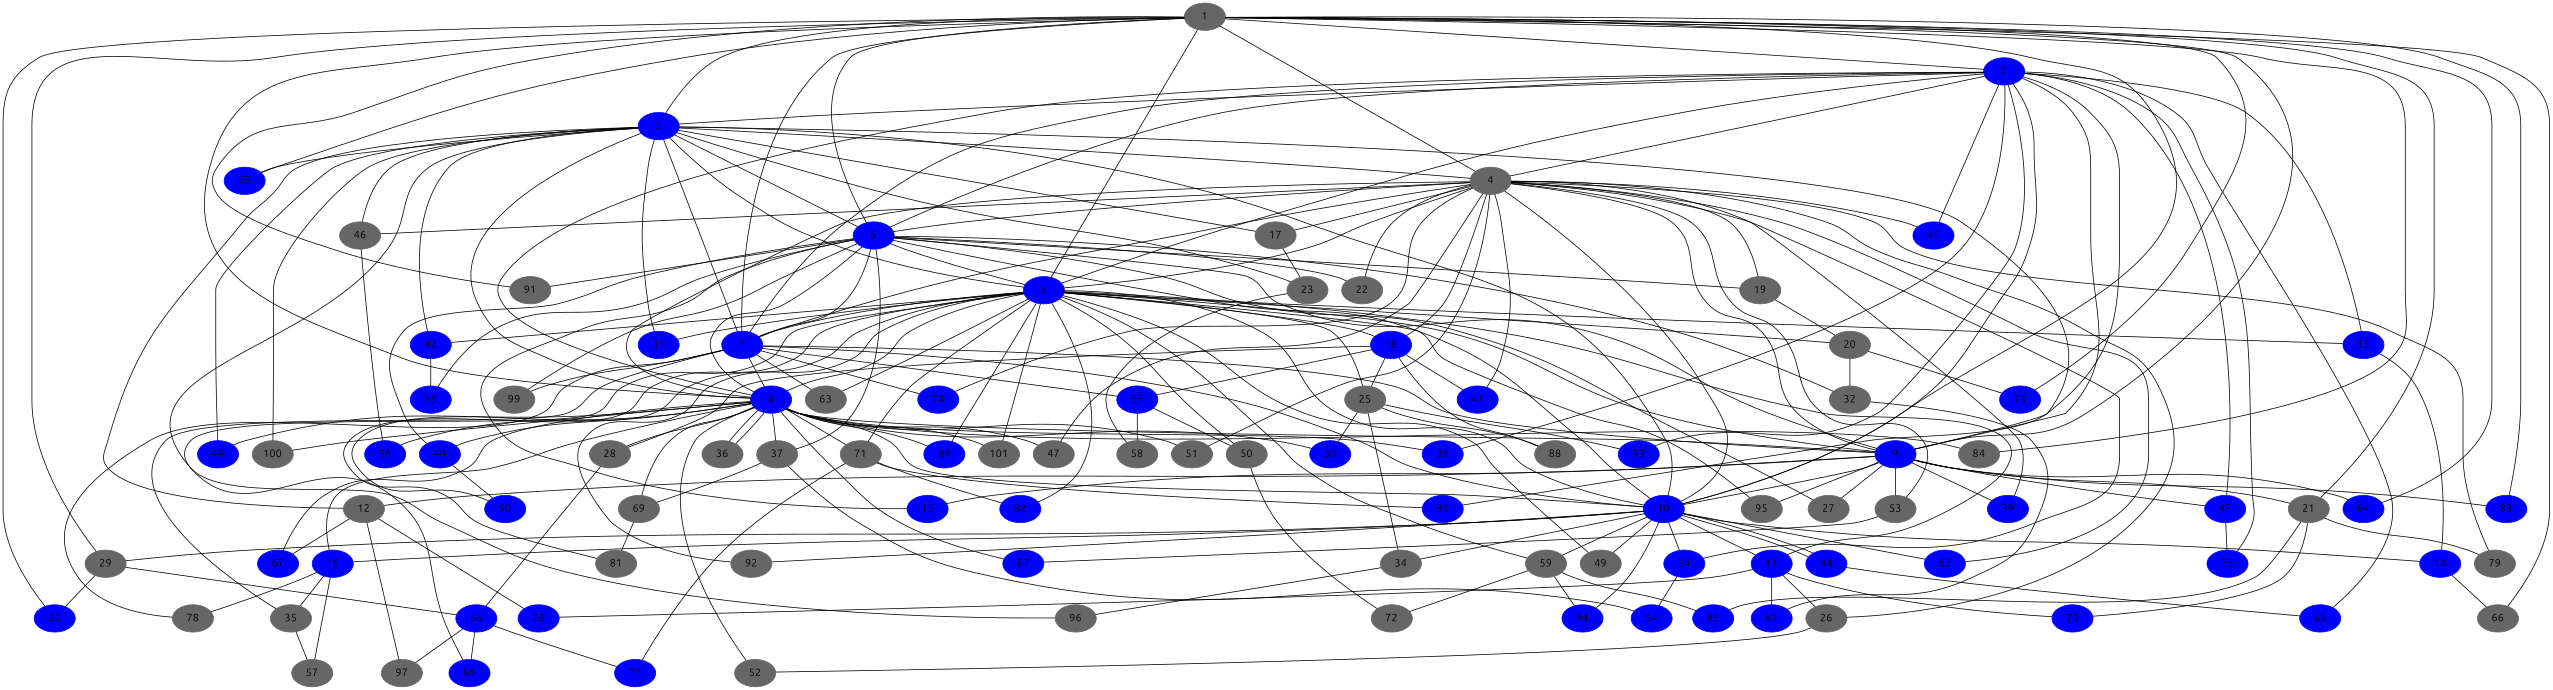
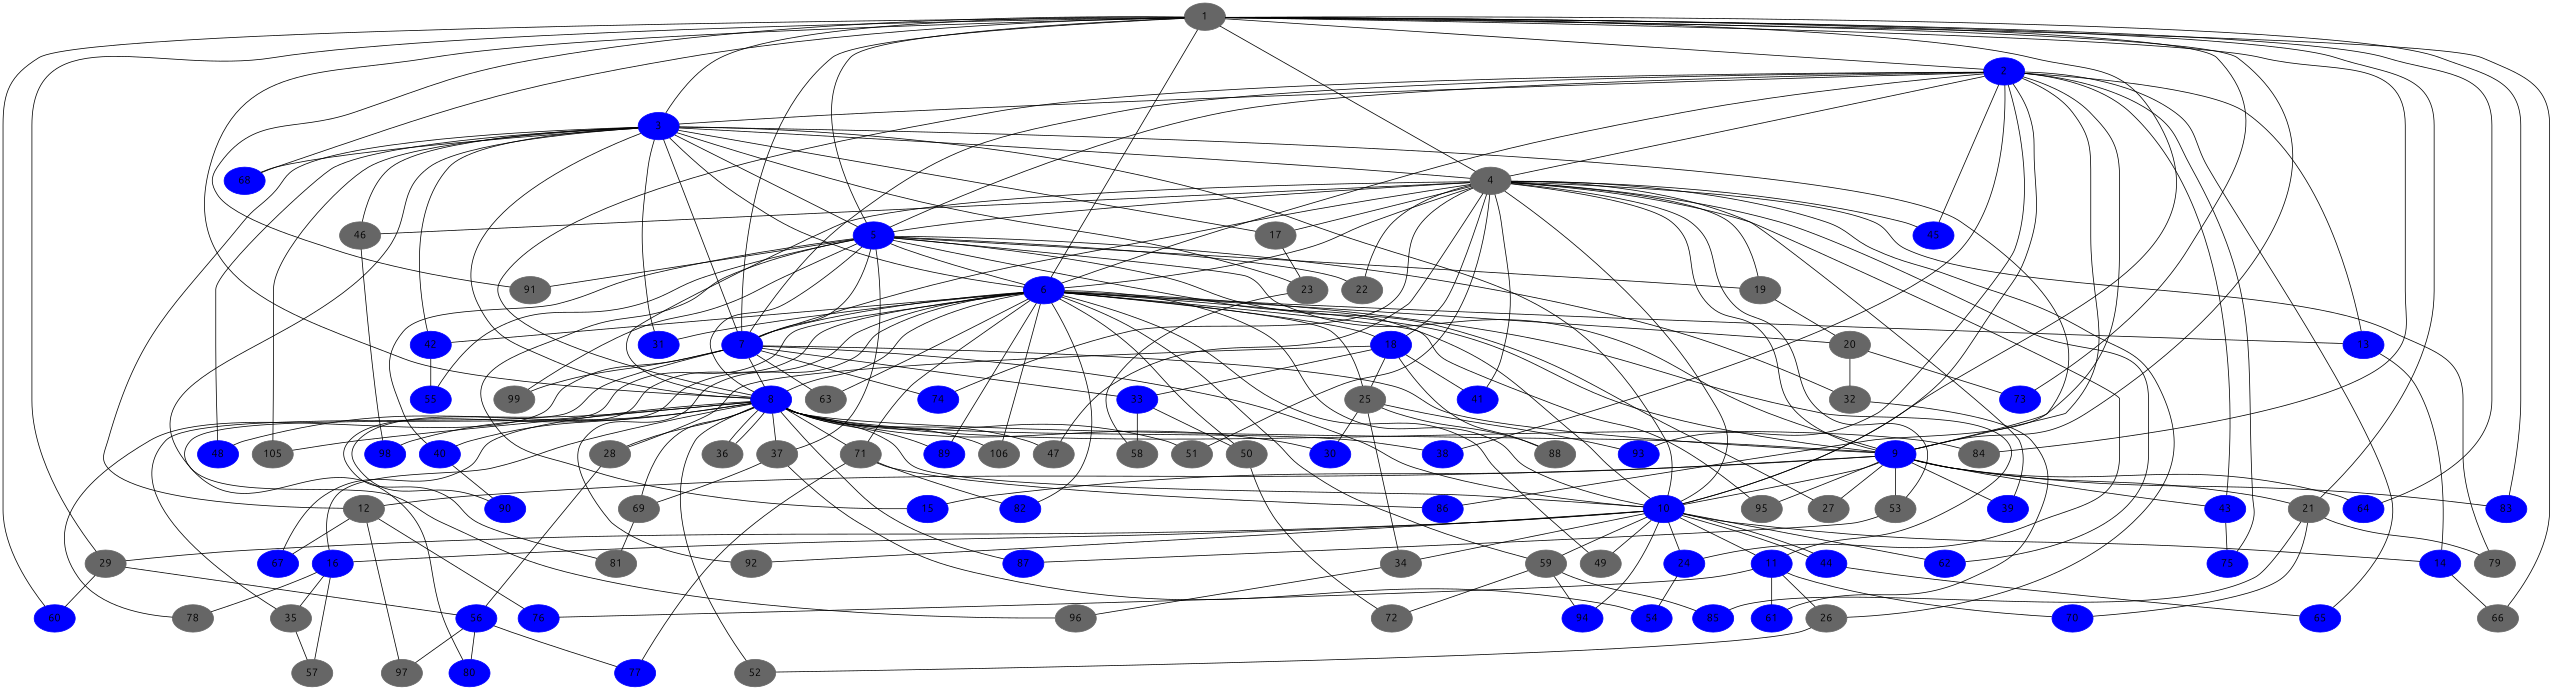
node "100": label "100" -> "105"
node "101": label "101" -> "106"
